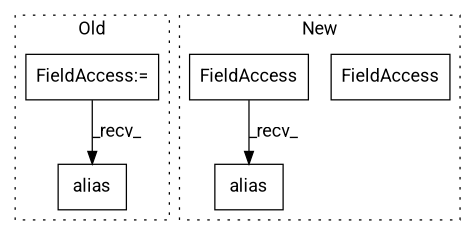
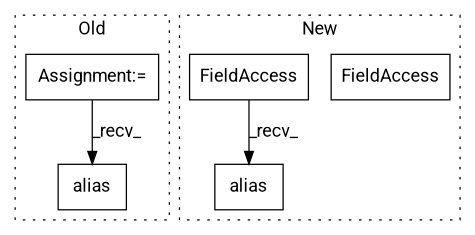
node "FieldAccess:=": label "FieldAccess:=" -> "Assignment:="
